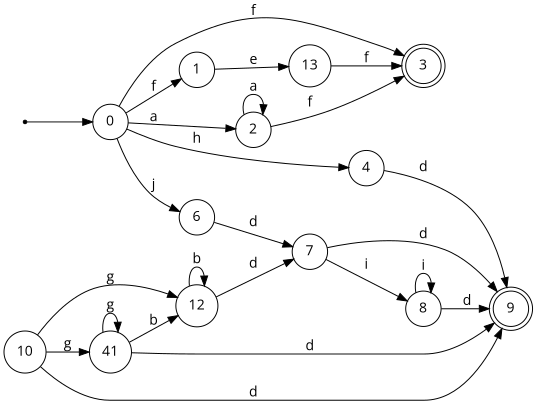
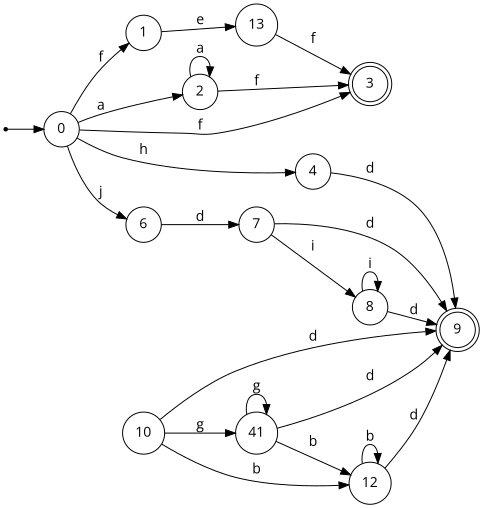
edge "10" -> "12": label "g" -> "b"
edge "12" -> "7": now "12" -> "9"
